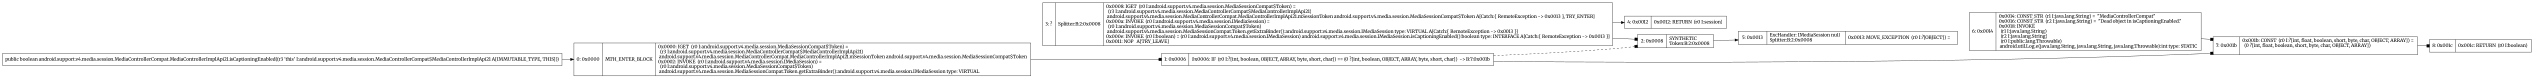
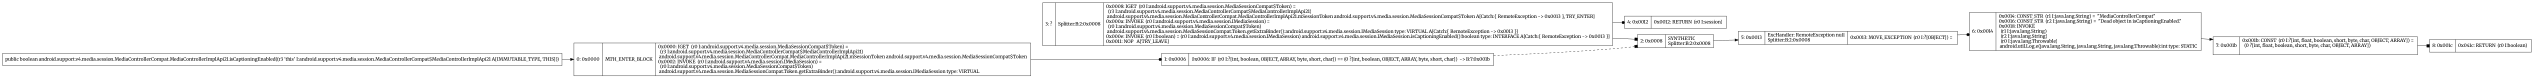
edge "3: ?" -> "4: 0x0012": arrowhead normal -> dot
node "5: 0x0013": text "ExcHandler: IMediaSession null" -> "ExcHandler: RemoteException null"
edge "5: 0x0013" -> "6: 0x0014": added
edge "6: 0x0014" -> "7: 0x001b": arrowhead box -> normal
node "6: 0x0014": text "(r0 I:public.lang.Throwable)" -> "(r0 I:java.lang.Throwable)"
node "2: 0x0008": text "Token:B:2:0x0008" -> "Splitter:B:2:0x0008"
node "8: 0x001c": text "0x001c: RETURN  (r0 I:boolean)" -> "0x041c: RETURN  (r0 I:boolean)"
edge "0: 0x0000" -> "1: 0x0006": arrowhead box -> dot
edge "1: 0x0006" -> "7: 0x001b": removed
